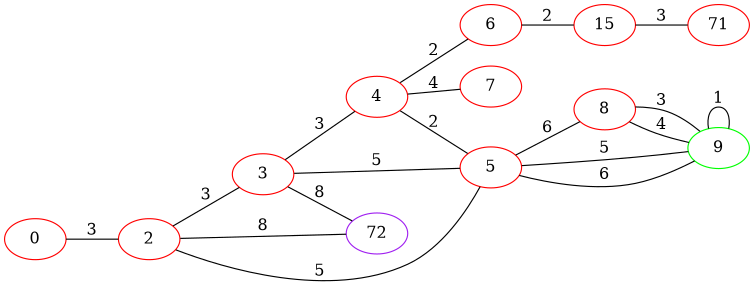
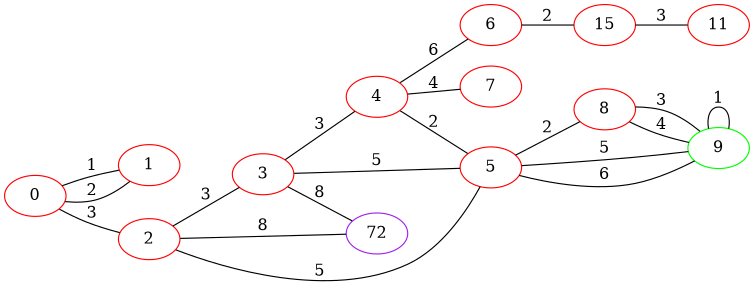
node "71": label "71" -> "11"
edge "6" -- "4": label "2" -> "6"
edge "8" -- "5": label "6" -> "2"
node "1": added
